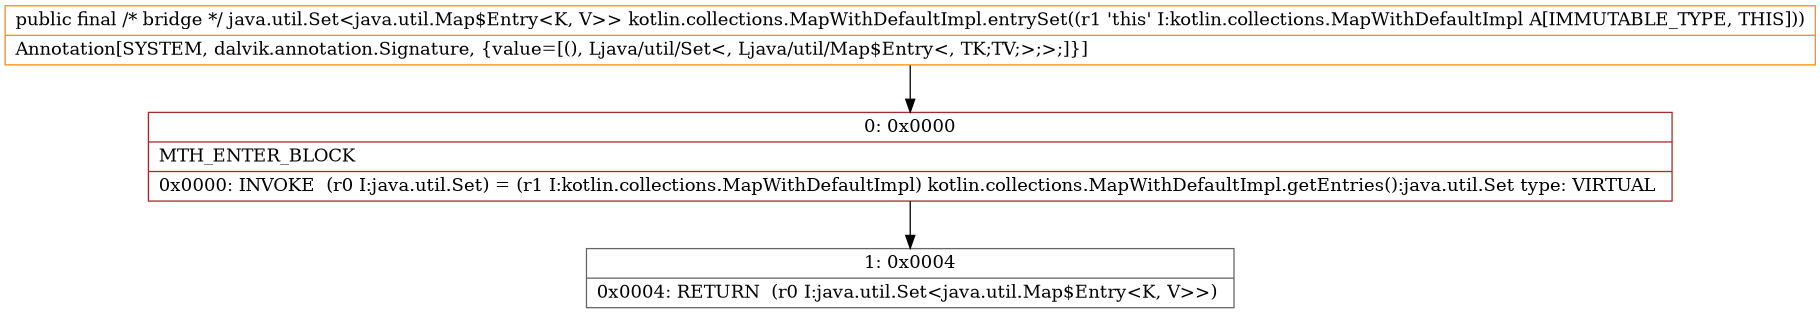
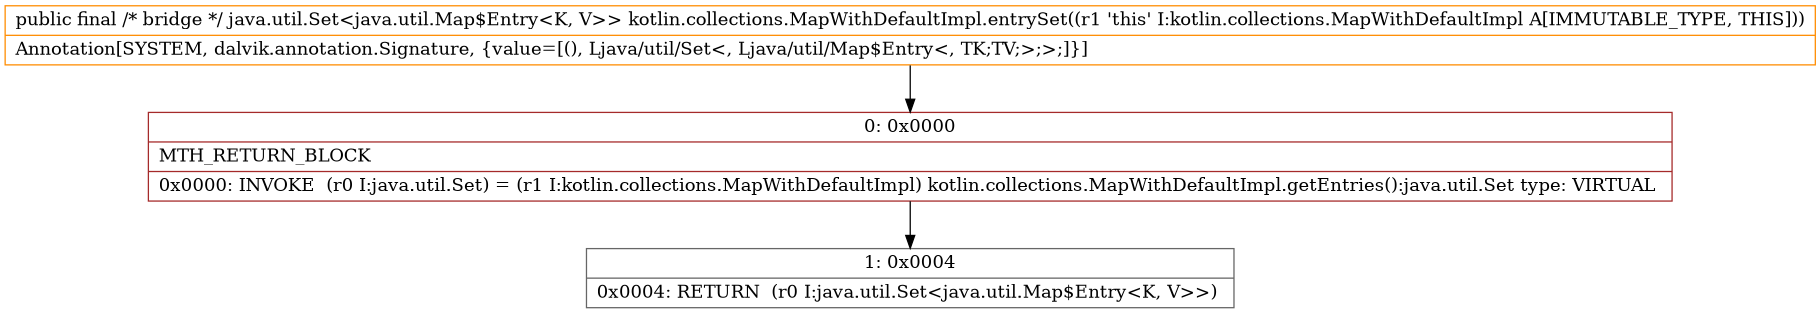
node "0: 0x0000": text "MTH_ENTER_BLOCK" -> "MTH_RETURN_BLOCK"
